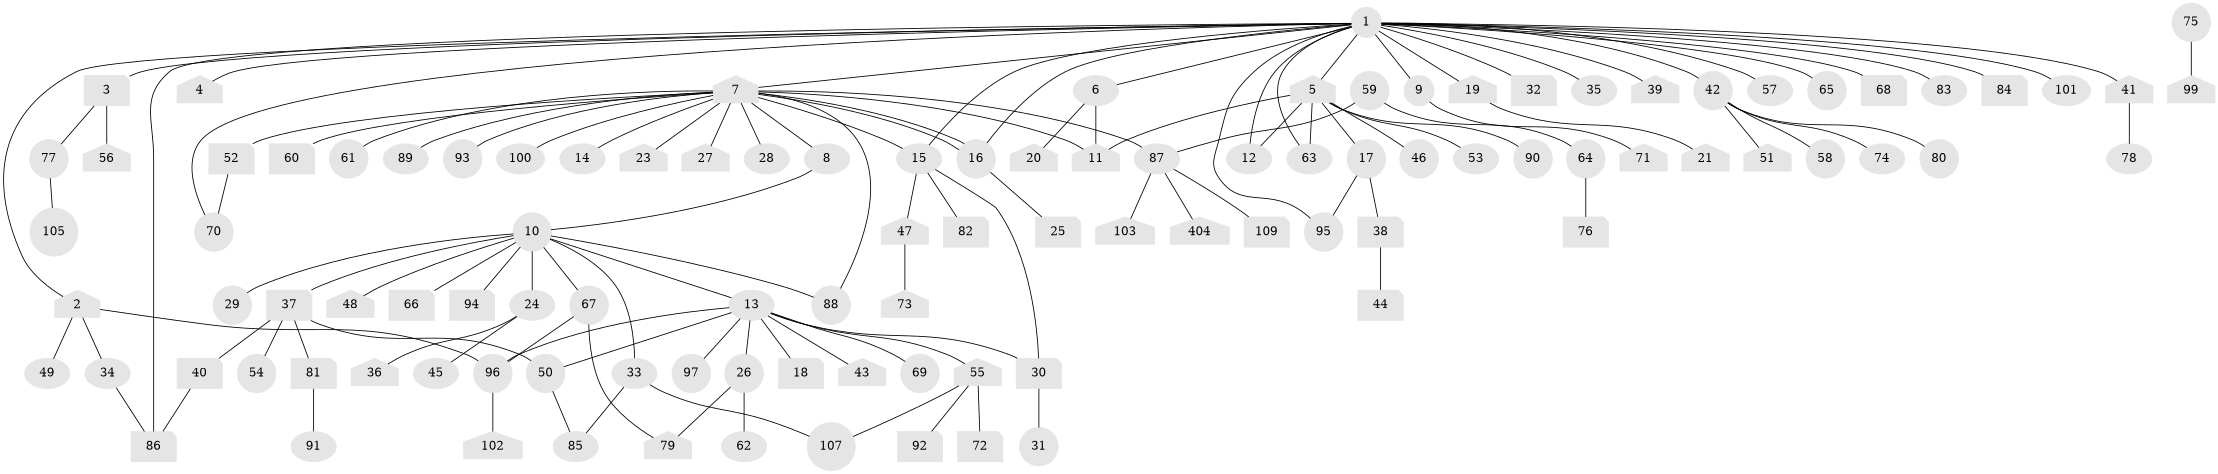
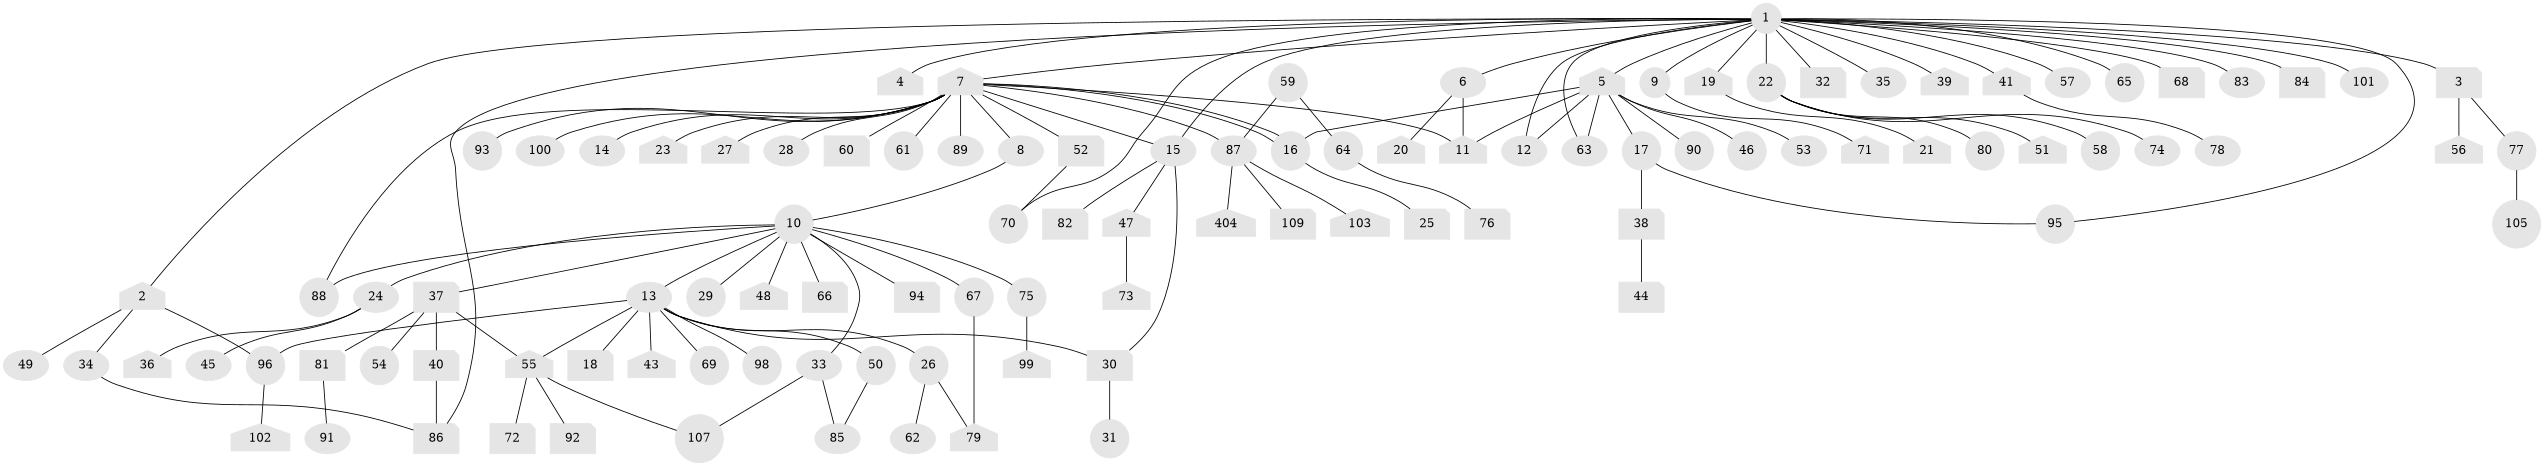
edge "1" -- "16": now "5" -- "16"
node "42": label "42" -> "22"
edge "10" -- "75": added
edge "37" -- "50": now "37" -- "55"
edge "67" -- "96": removed
node "97": label "97" -> "98"
